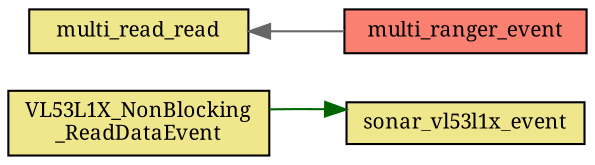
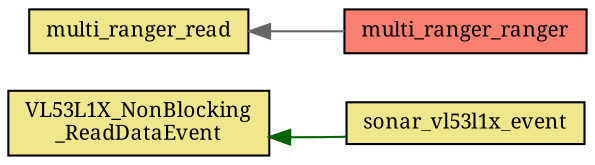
node "multi_read_read": label "multi_read_read" -> "multi_ranger_read"
node "multi_ranger_event": label "multi_ranger_event" -> "multi_ranger_ranger"
edge "VL53L1X_NonBlocking _ReadDataEvent" -> "sonar_vl53l1x_event": reversed
